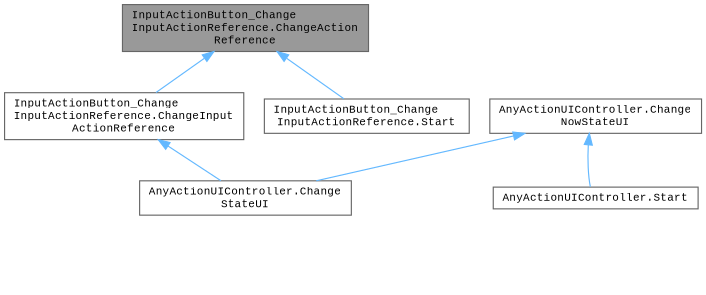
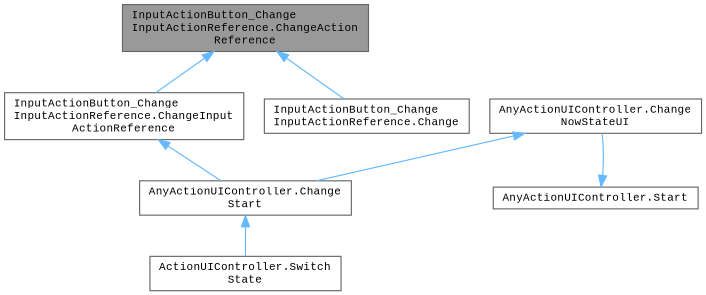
node "InputActionButton_Change InputActionReference.Start": label "InputActionButton_Change InputActionReference.Start" -> "InputActionButton_Change InputActionReference.Change"
edge "AnyActionUIController.Start" -> "AnyActionUIController.Change NowStateUI": reversed
node "AnyActionUIController.Change StateUI": label "AnyActionUIController.Change StateUI" -> "AnyActionUIController.Change Start"
node "ActionUIController.Switch State": added
